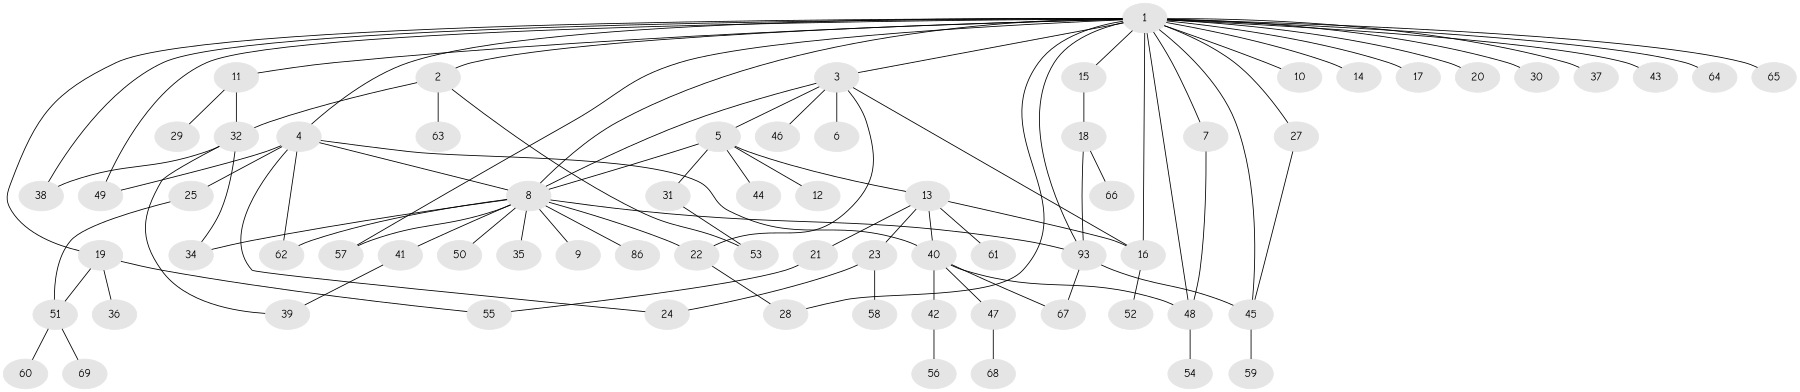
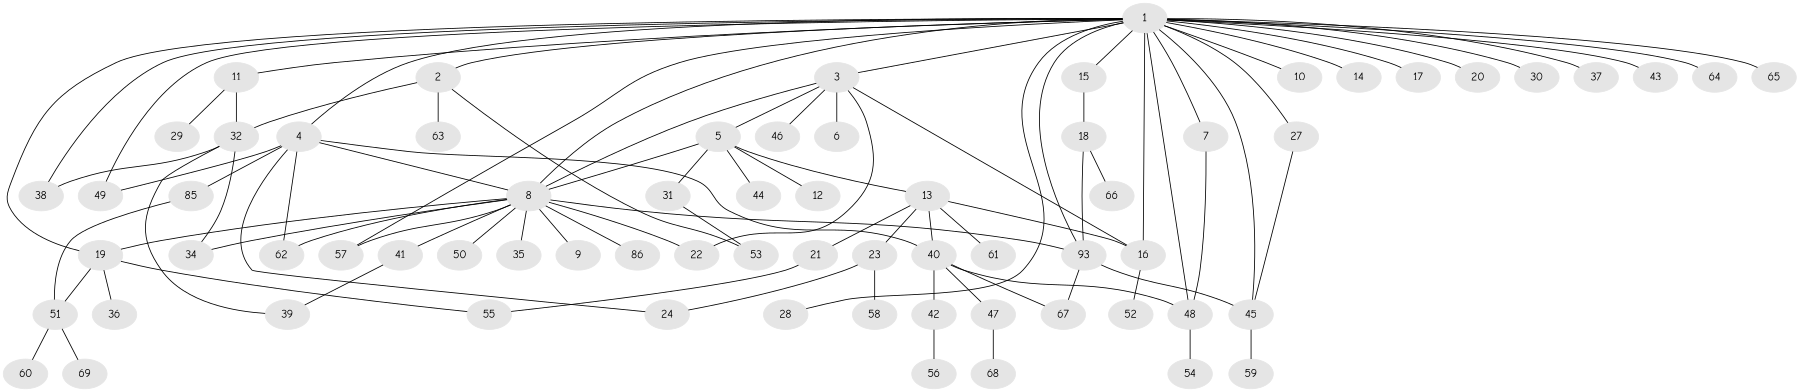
node "25": label "25" -> "85"
edge "8" -- "19": added
edge "22" -- "28": removed
